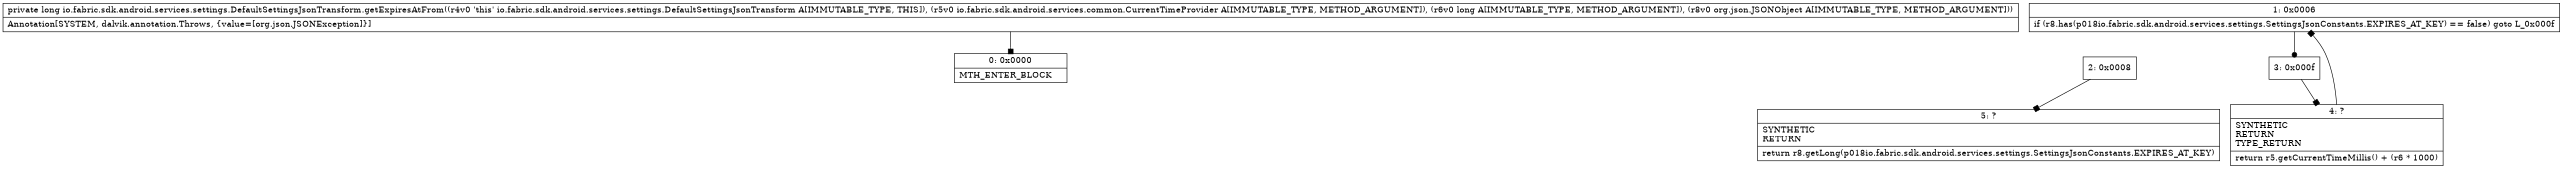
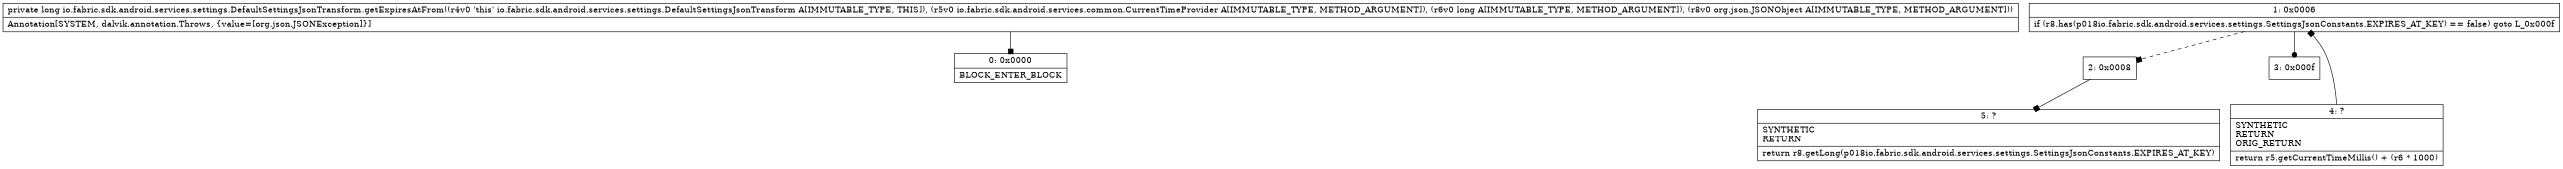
edge "1: 0x0006" -> "2: 0x0008": added
node "0: 0x0000": text "MTH_ENTER_BLOCK" -> "BLOCK_ENTER_BLOCK"
edge "3: 0x000f" -> "4: ?": removed
node "4: ?": text "TYPE_RETURN" -> "ORIG_RETURN"
